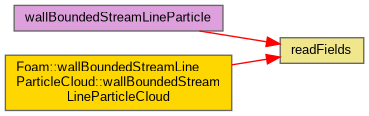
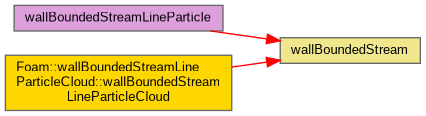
node "readFields": label "readFields" -> "wallBoundedStream"
